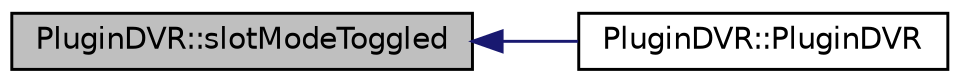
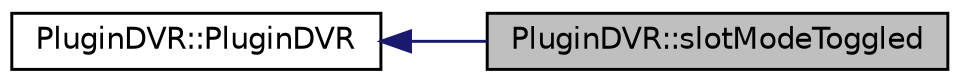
edge "PluginDVR::PluginDVR" -> "PluginDVR::slotModeToggled": reversed
